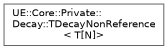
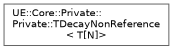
node "UE::Core::Private:: Decay::TDecayNonReference < T[N]>": label "UE::Core::Private:: Decay::TDecayNonReference < T[N]>" -> "UE::Core::Private:: Private::TDecayNonReference < T[N]>"
